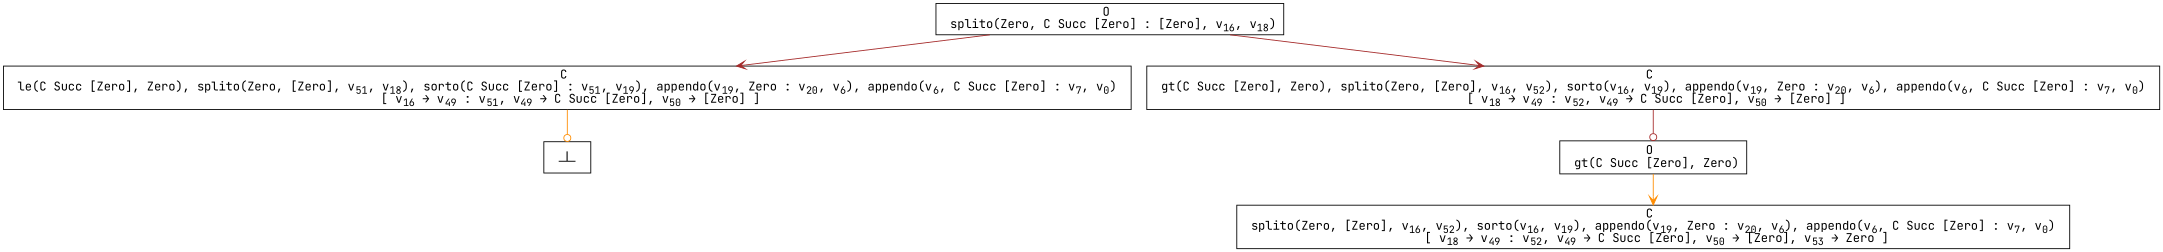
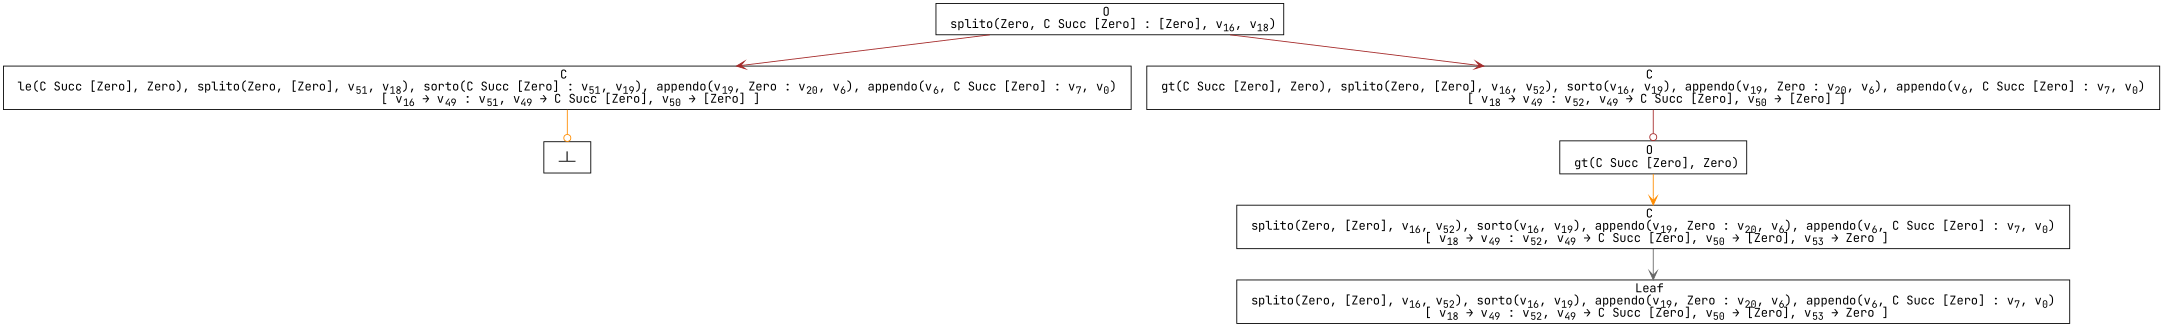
node "Leaf": added
